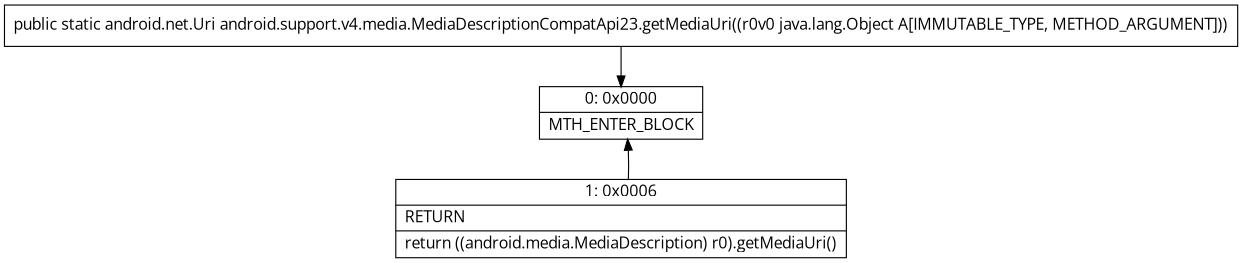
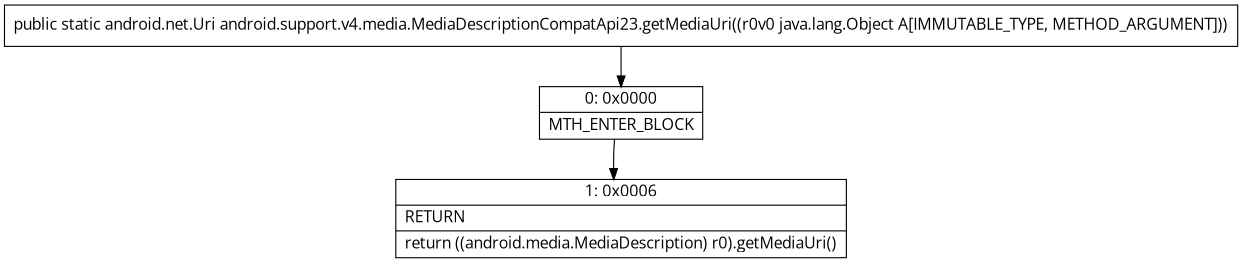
edge "1: 0x0006" -> "0: 0x0000": reversed
